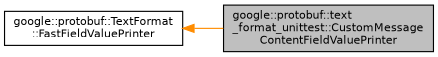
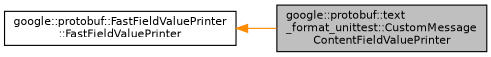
node "google::protobuf::TextFormat ::FastFieldValuePrinter": label "google::protobuf::TextFormat ::FastFieldValuePrinter" -> "google::protobuf::FastFieldValuePrinter ::FastFieldValuePrinter"
